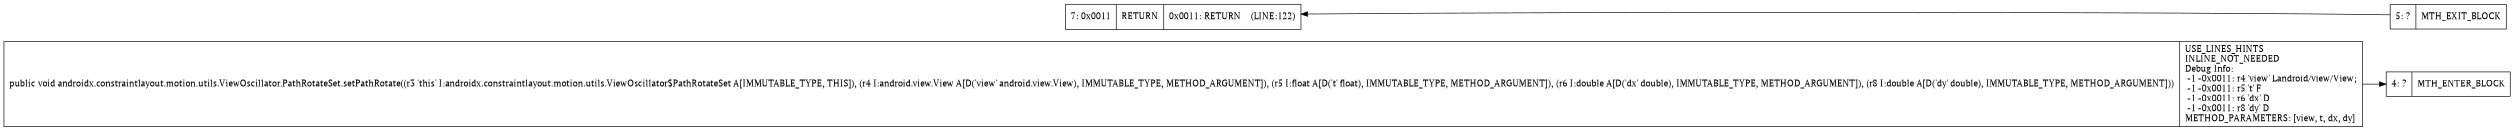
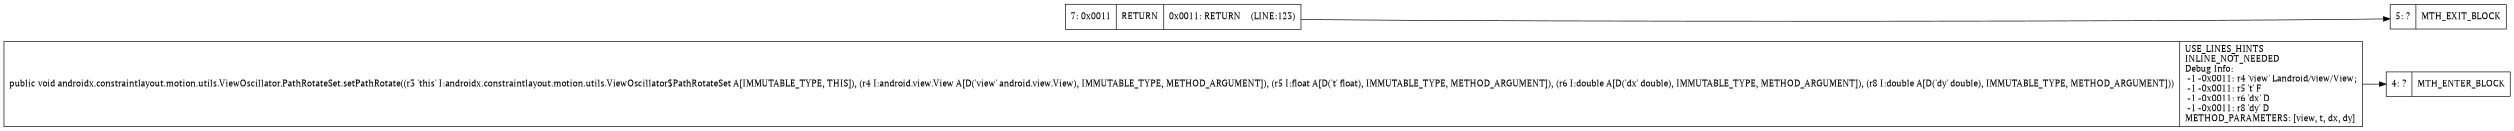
edge "5: ?" -> "7: 0x0011": reversed
node "7: 0x0011": text "0x0011: RETURN    (LINE:122)" -> "0x0011: RETURN    (LINE:123)"
